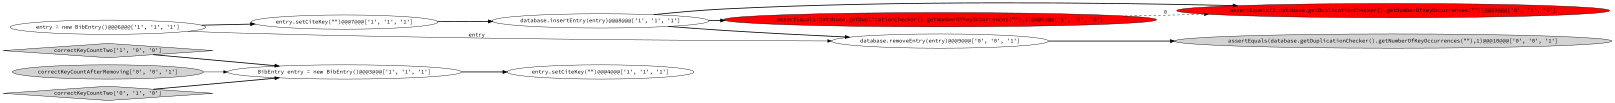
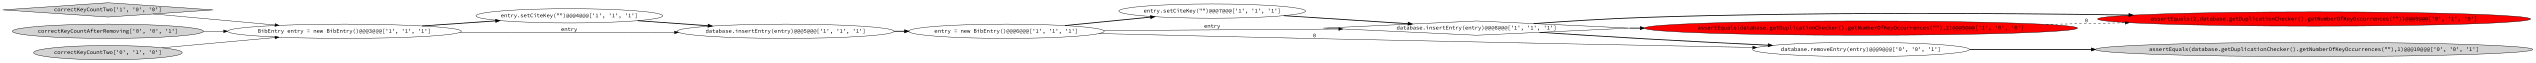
node "database.insertEntry(entry)@@@8@@@['1', '1', '1']": shape ellipse -> diamond
edge "entry = new BibEntry()@@@6@@@['1', '1', '1']" -> "database.insertEntry(entry)@@@8@@@['1', '1', '1']": added, label "entry"
node "database.insertEntry(entry)@@@5@@@['1', '1', '1']": added
edge "entry = new BibEntry()@@@6@@@['1', '1', '1']" -> "database.removeEntry(entry)@@@9@@@['0', '0', '1']": label "entry" -> "0"
edge "correctKeyCountTwo['1', '0', '0']" -> "BibEntry entry = new BibEntry()@@@3@@@['1', '1', '1']": style bold -> solid
edge "correctKeyCountTwo['0', '1', '0']" -> "BibEntry entry = new BibEntry()@@@3@@@['1', '1', '1']": style bold -> solid
node "correctKeyCountTwo['0', '1', '0']": shape diamond -> ellipse
